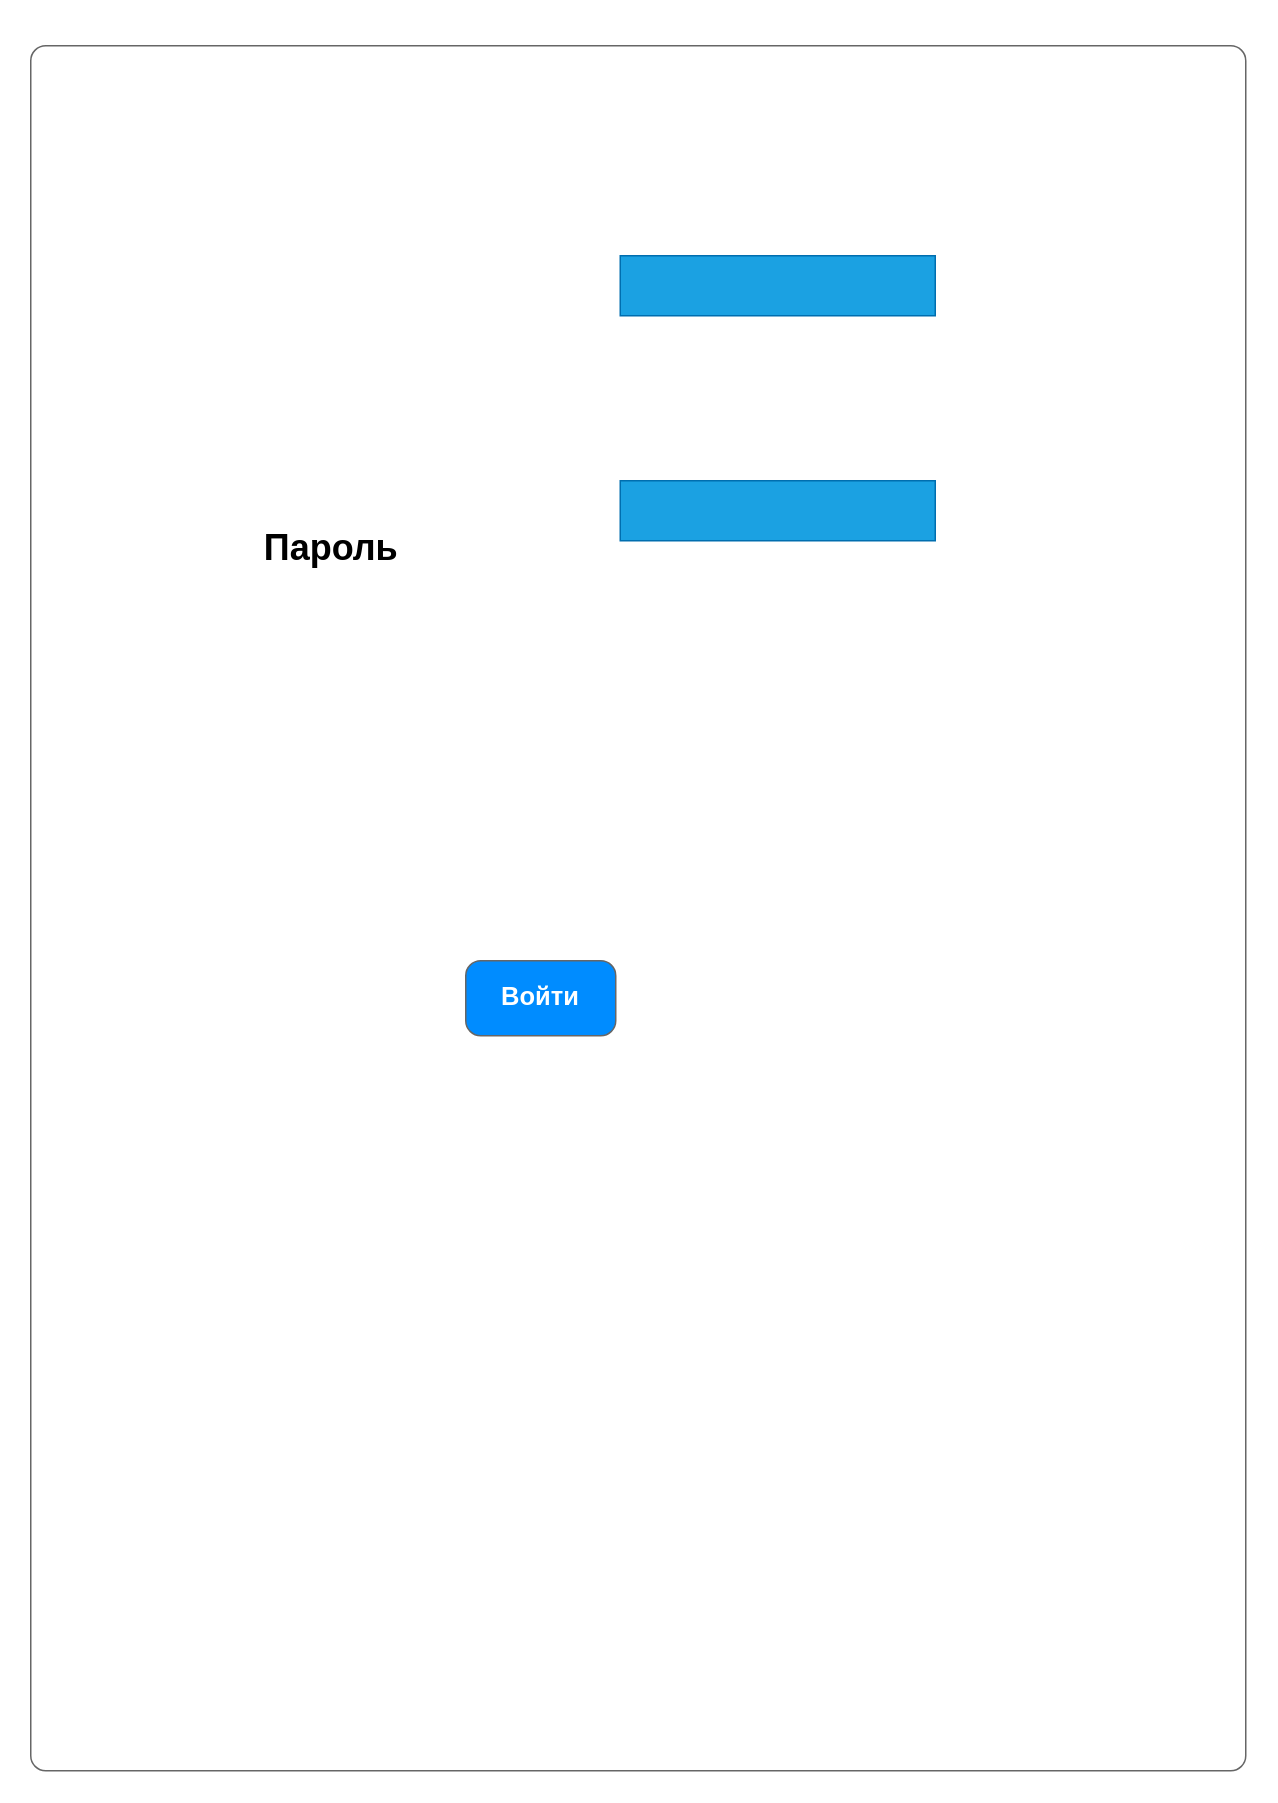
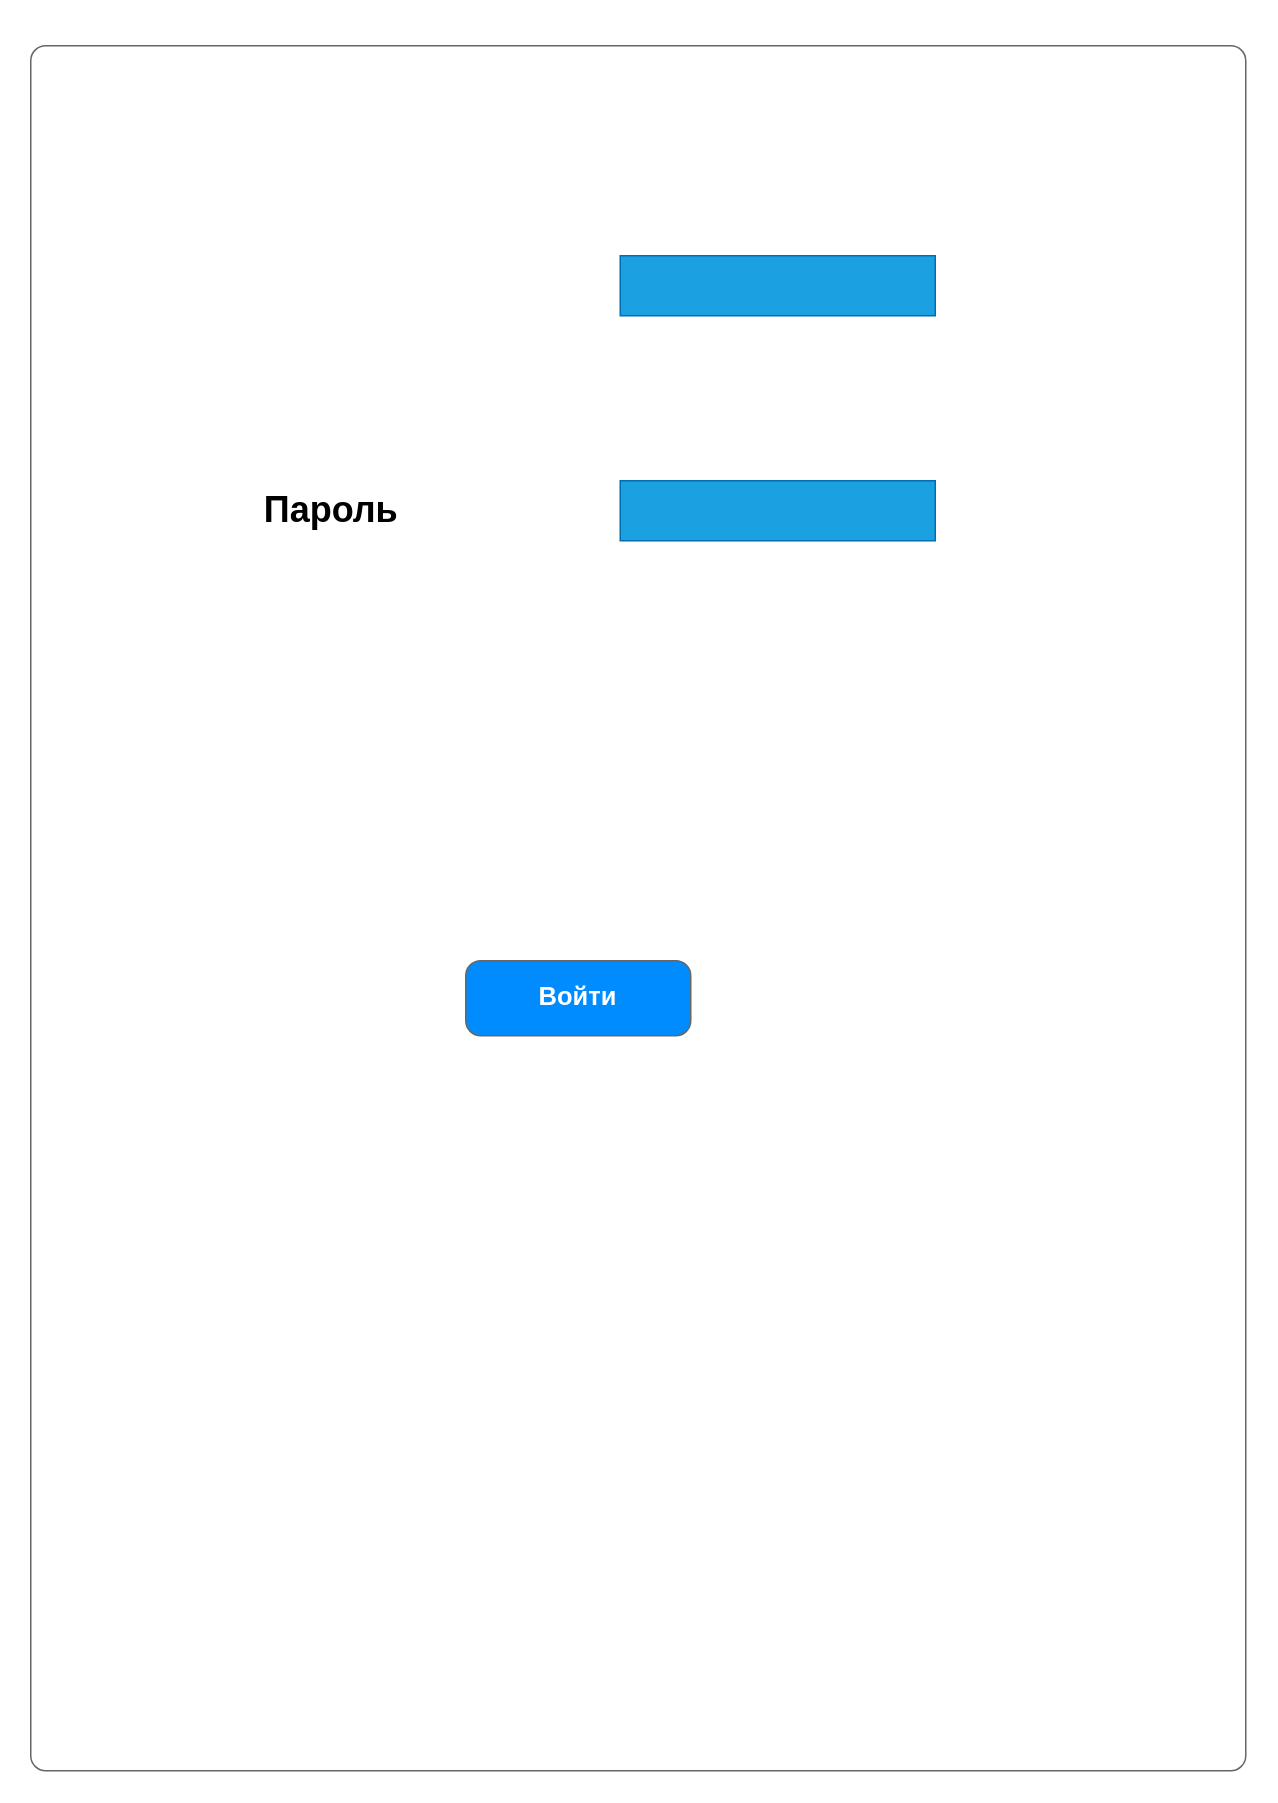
node "Пароль": moved (331, 548) -> (331, 511)
node "Войти": size 150x75 -> 225x75
